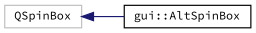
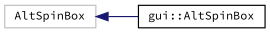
node "QSpinBox": label "QSpinBox" -> "AltSpinBox"
